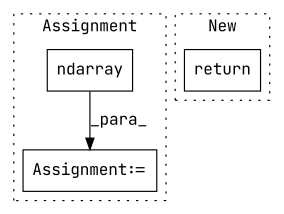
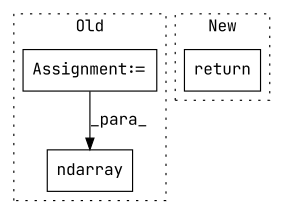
cluster "Assignment": label "Assignment" -> "Old"
edge "ndarray" -> "Assignment:=": reversed
